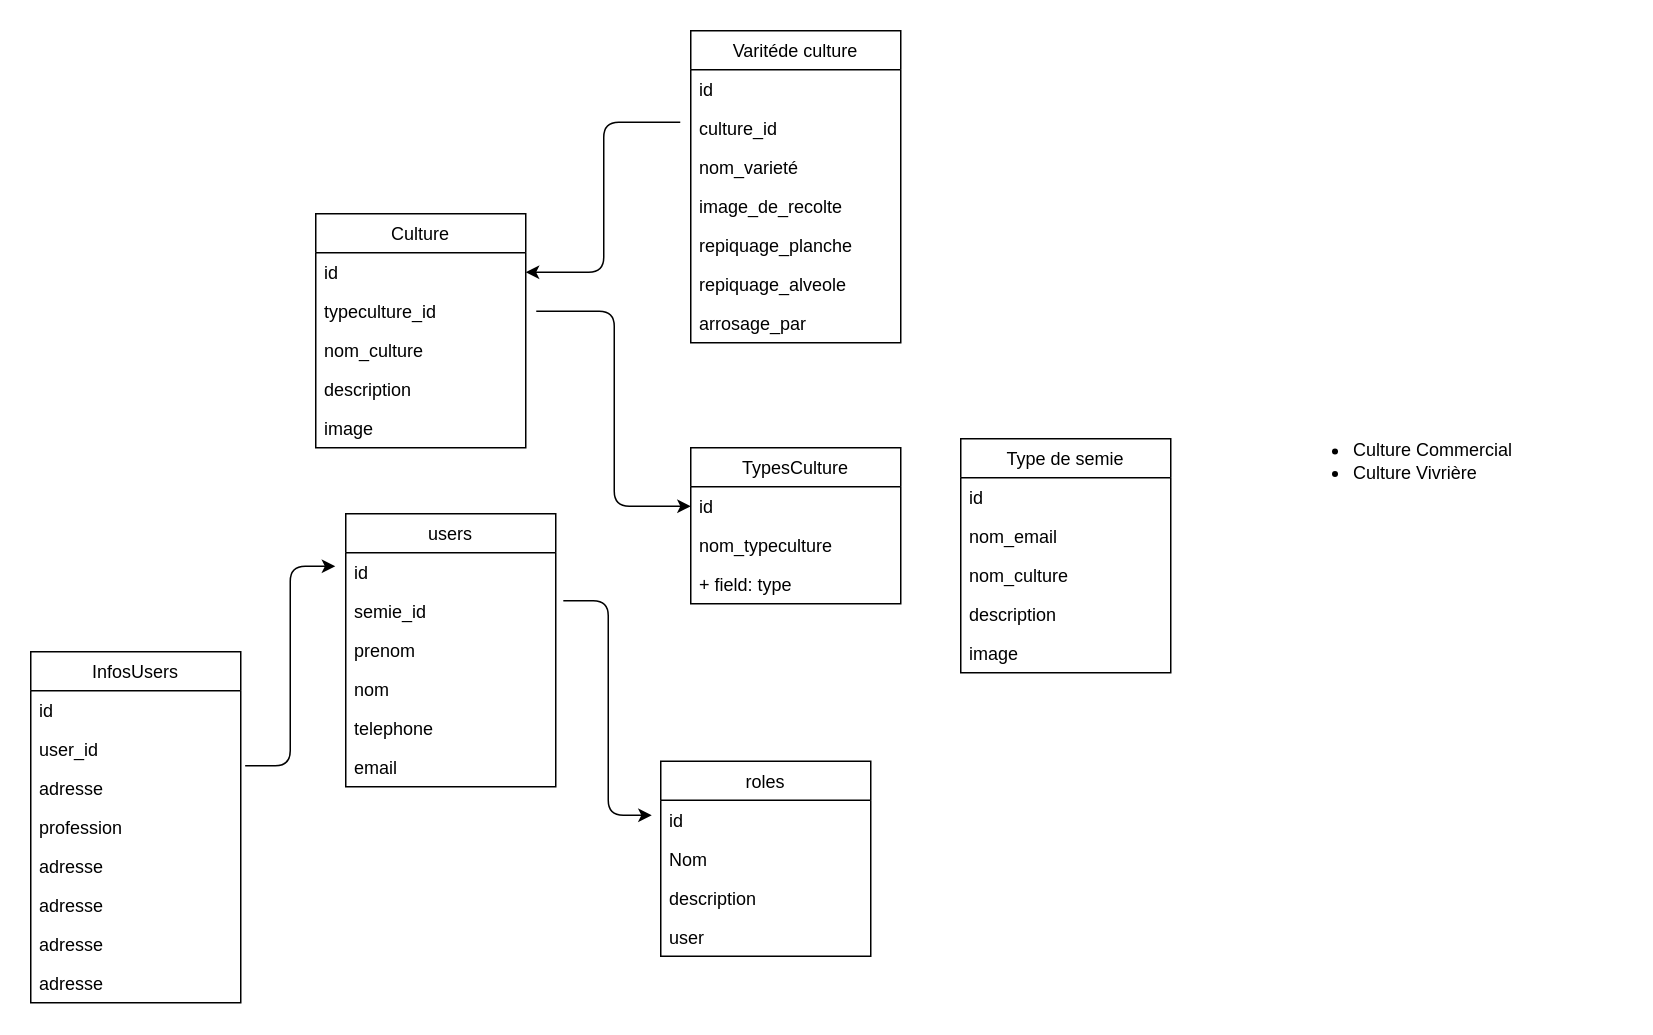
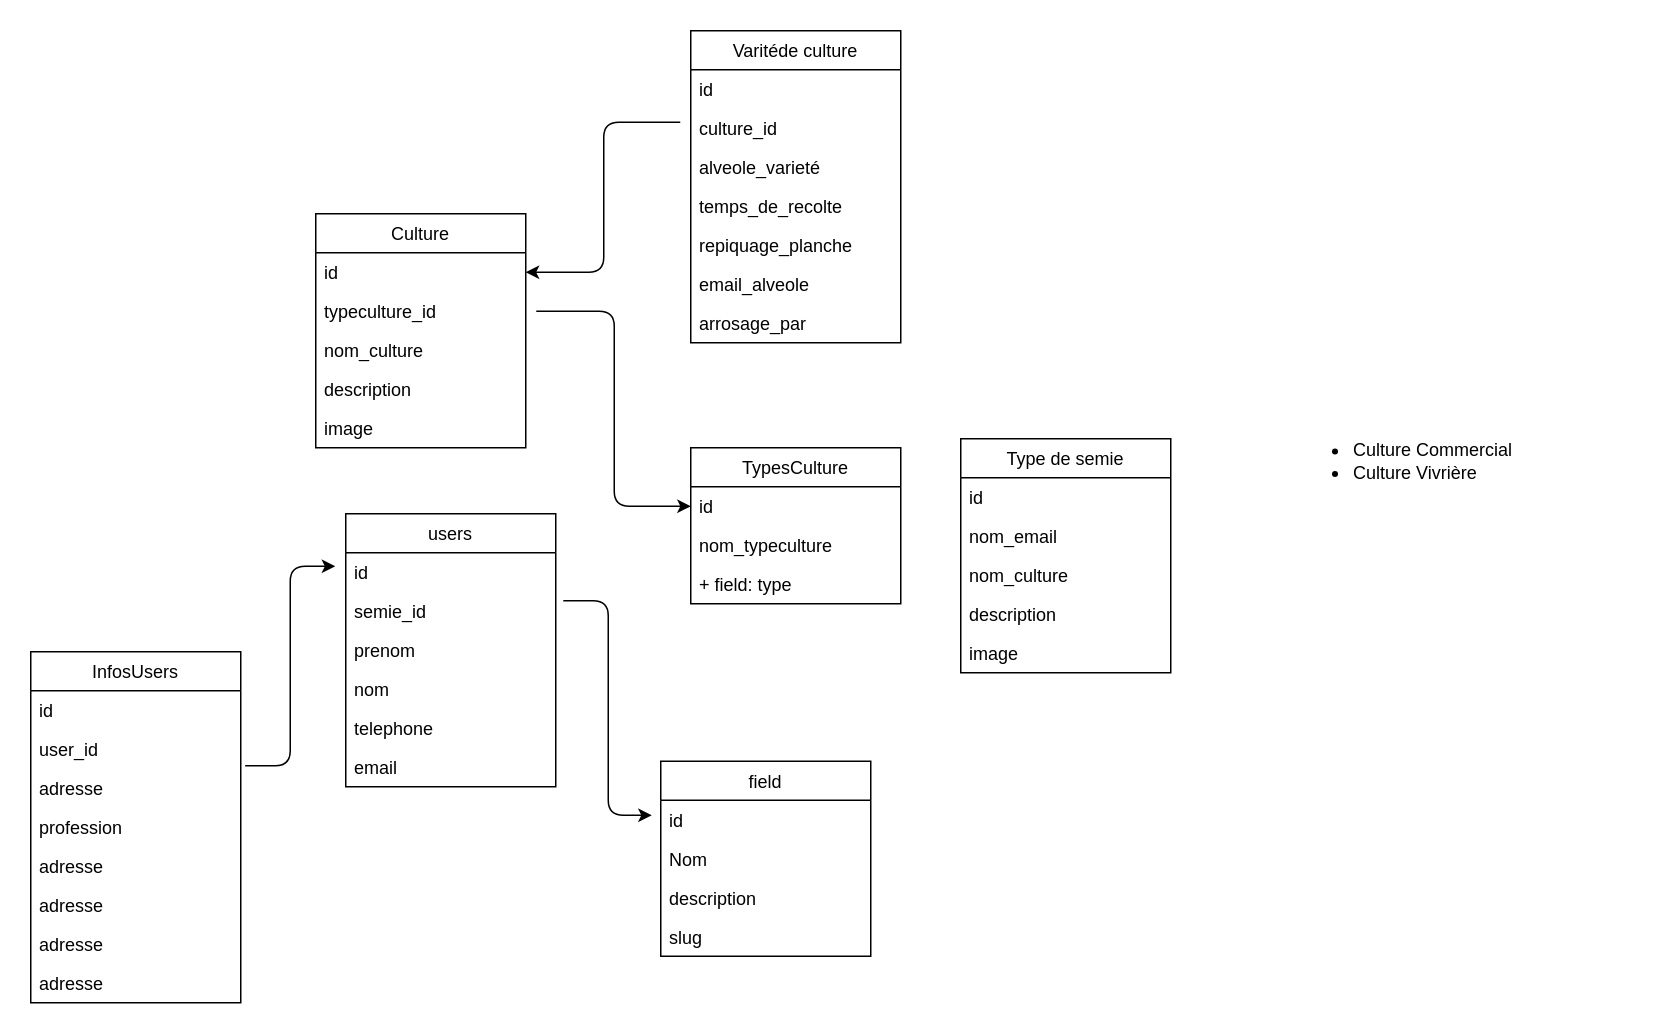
node "nom_varieté": label "nom_varieté" -> "alveole_varieté"
node "image_de_recolte": label "image_de_recolte" -> "temps_de_recolte"
node "repiquage_alveole": label "repiquage_alveole" -> "email_alveole"
node "roles": label "roles" -> "field"
node "user": label "user" -> "slug"
